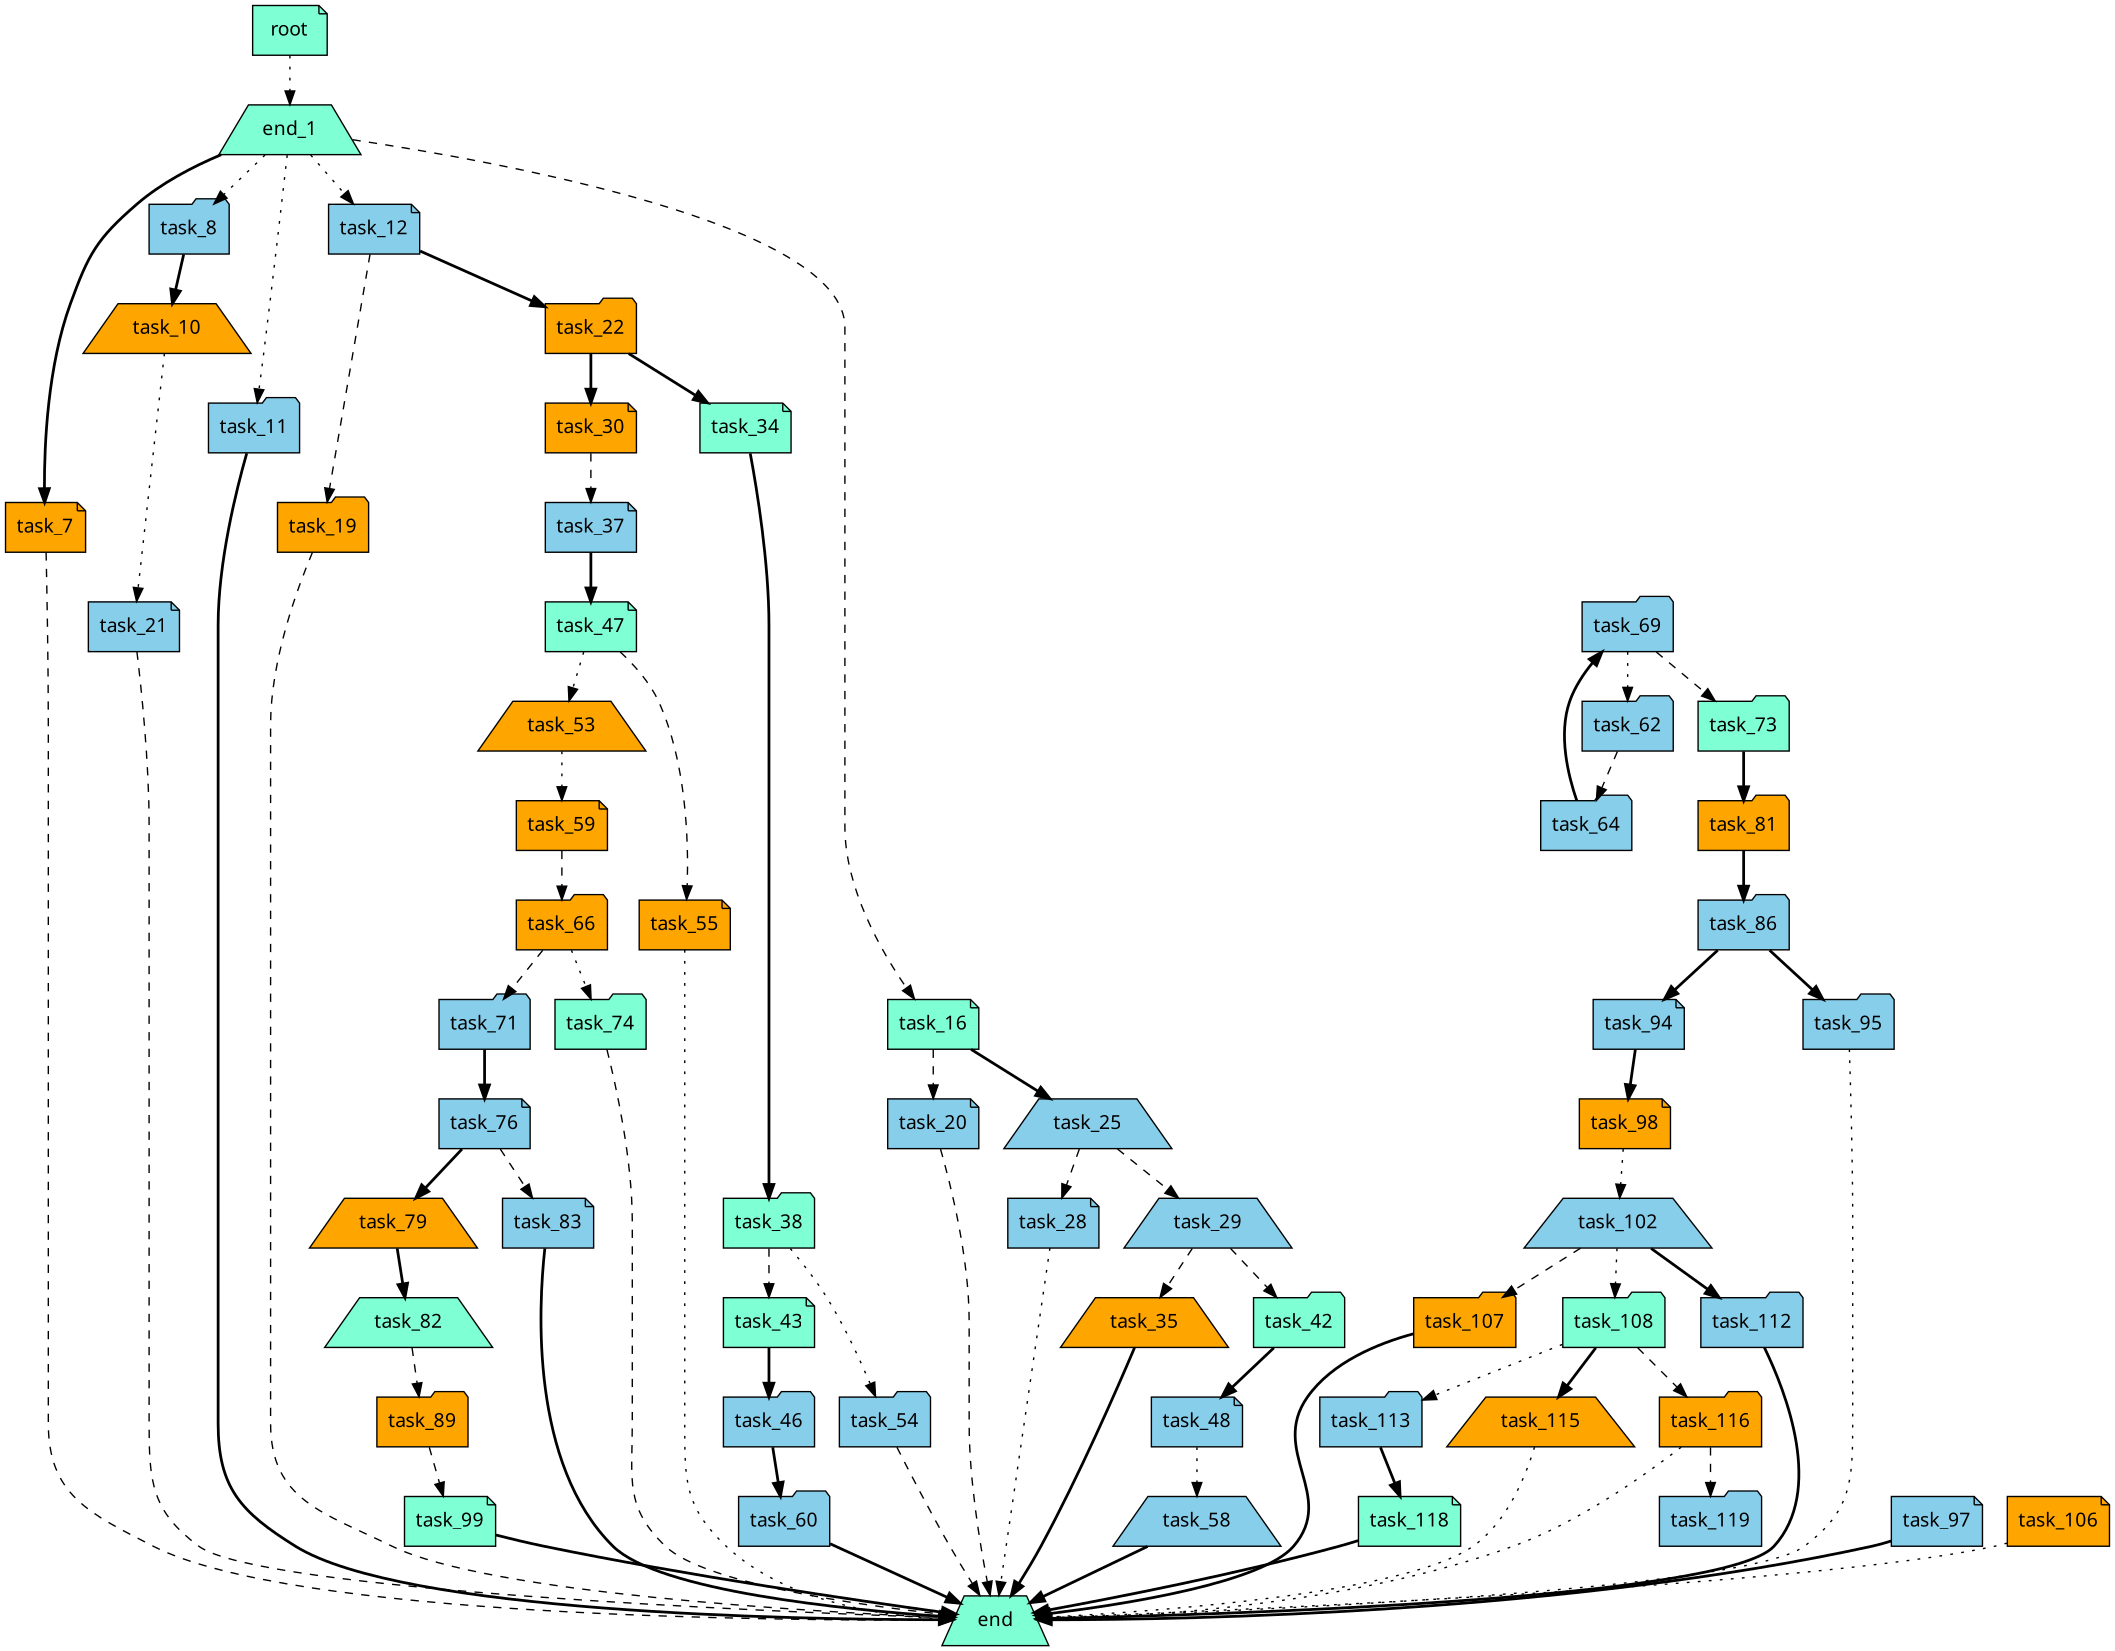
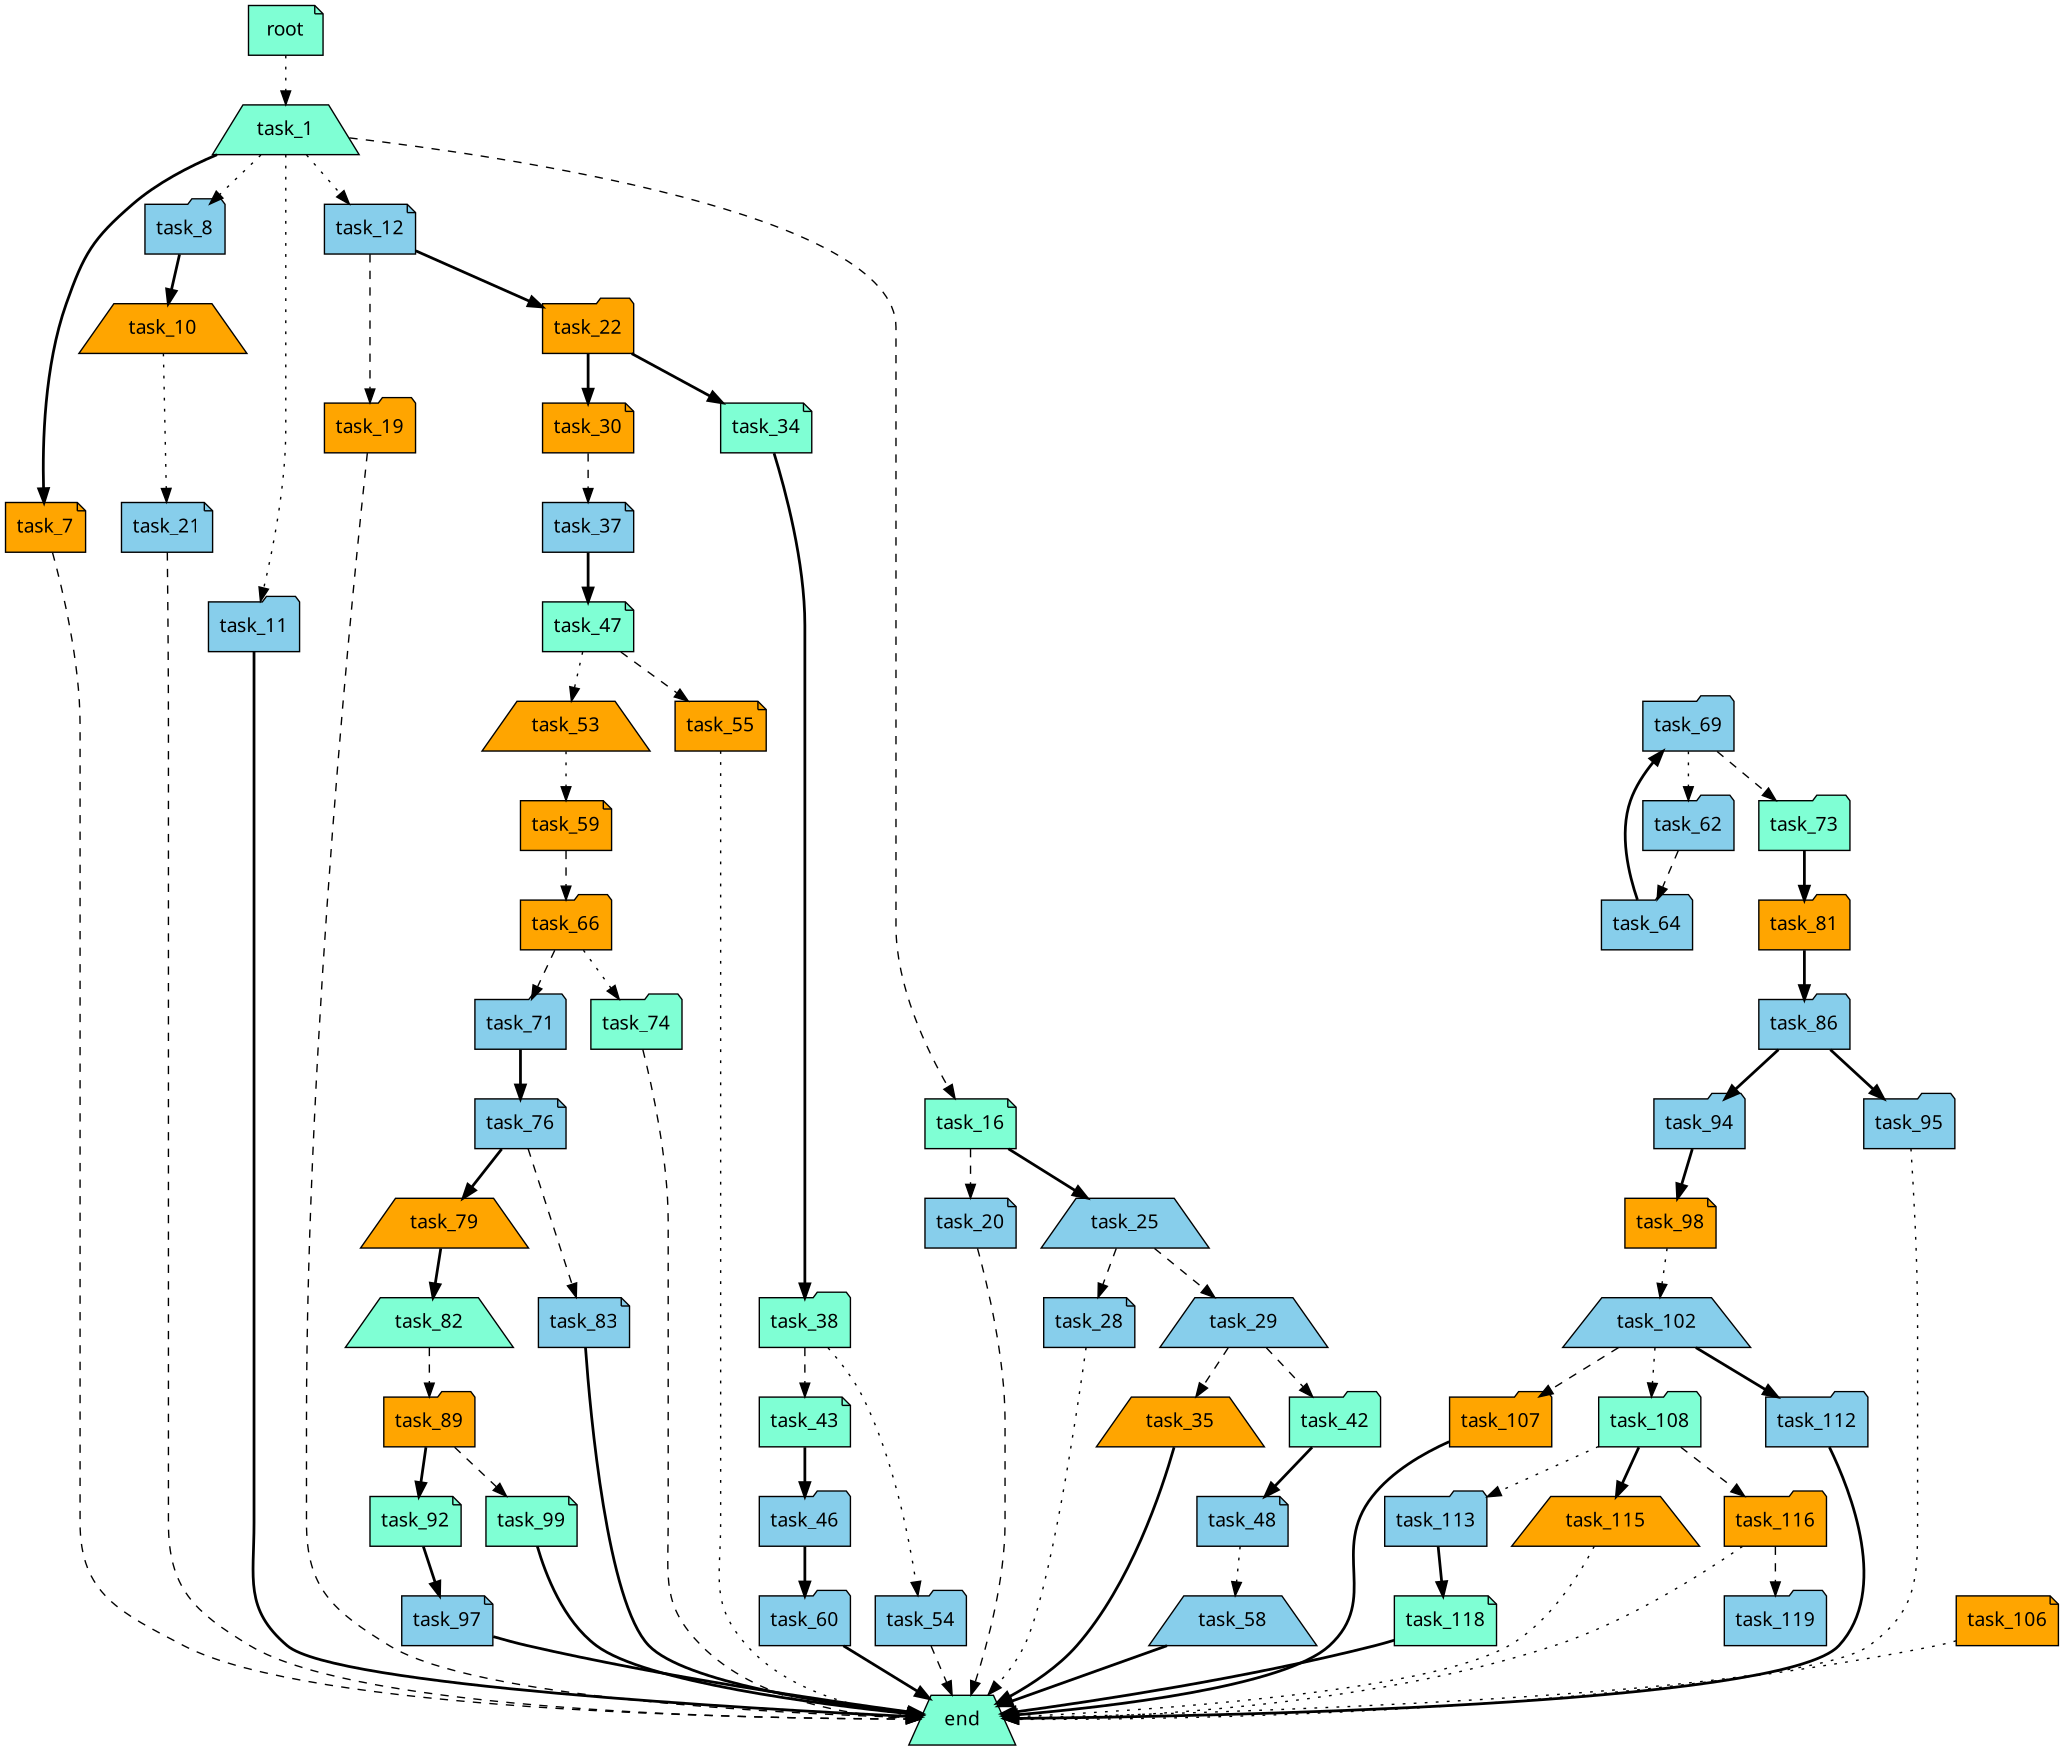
node "end_1": label "end_1" -> "task_1"
node "task_94": shape note -> folder
node "task_92": added
